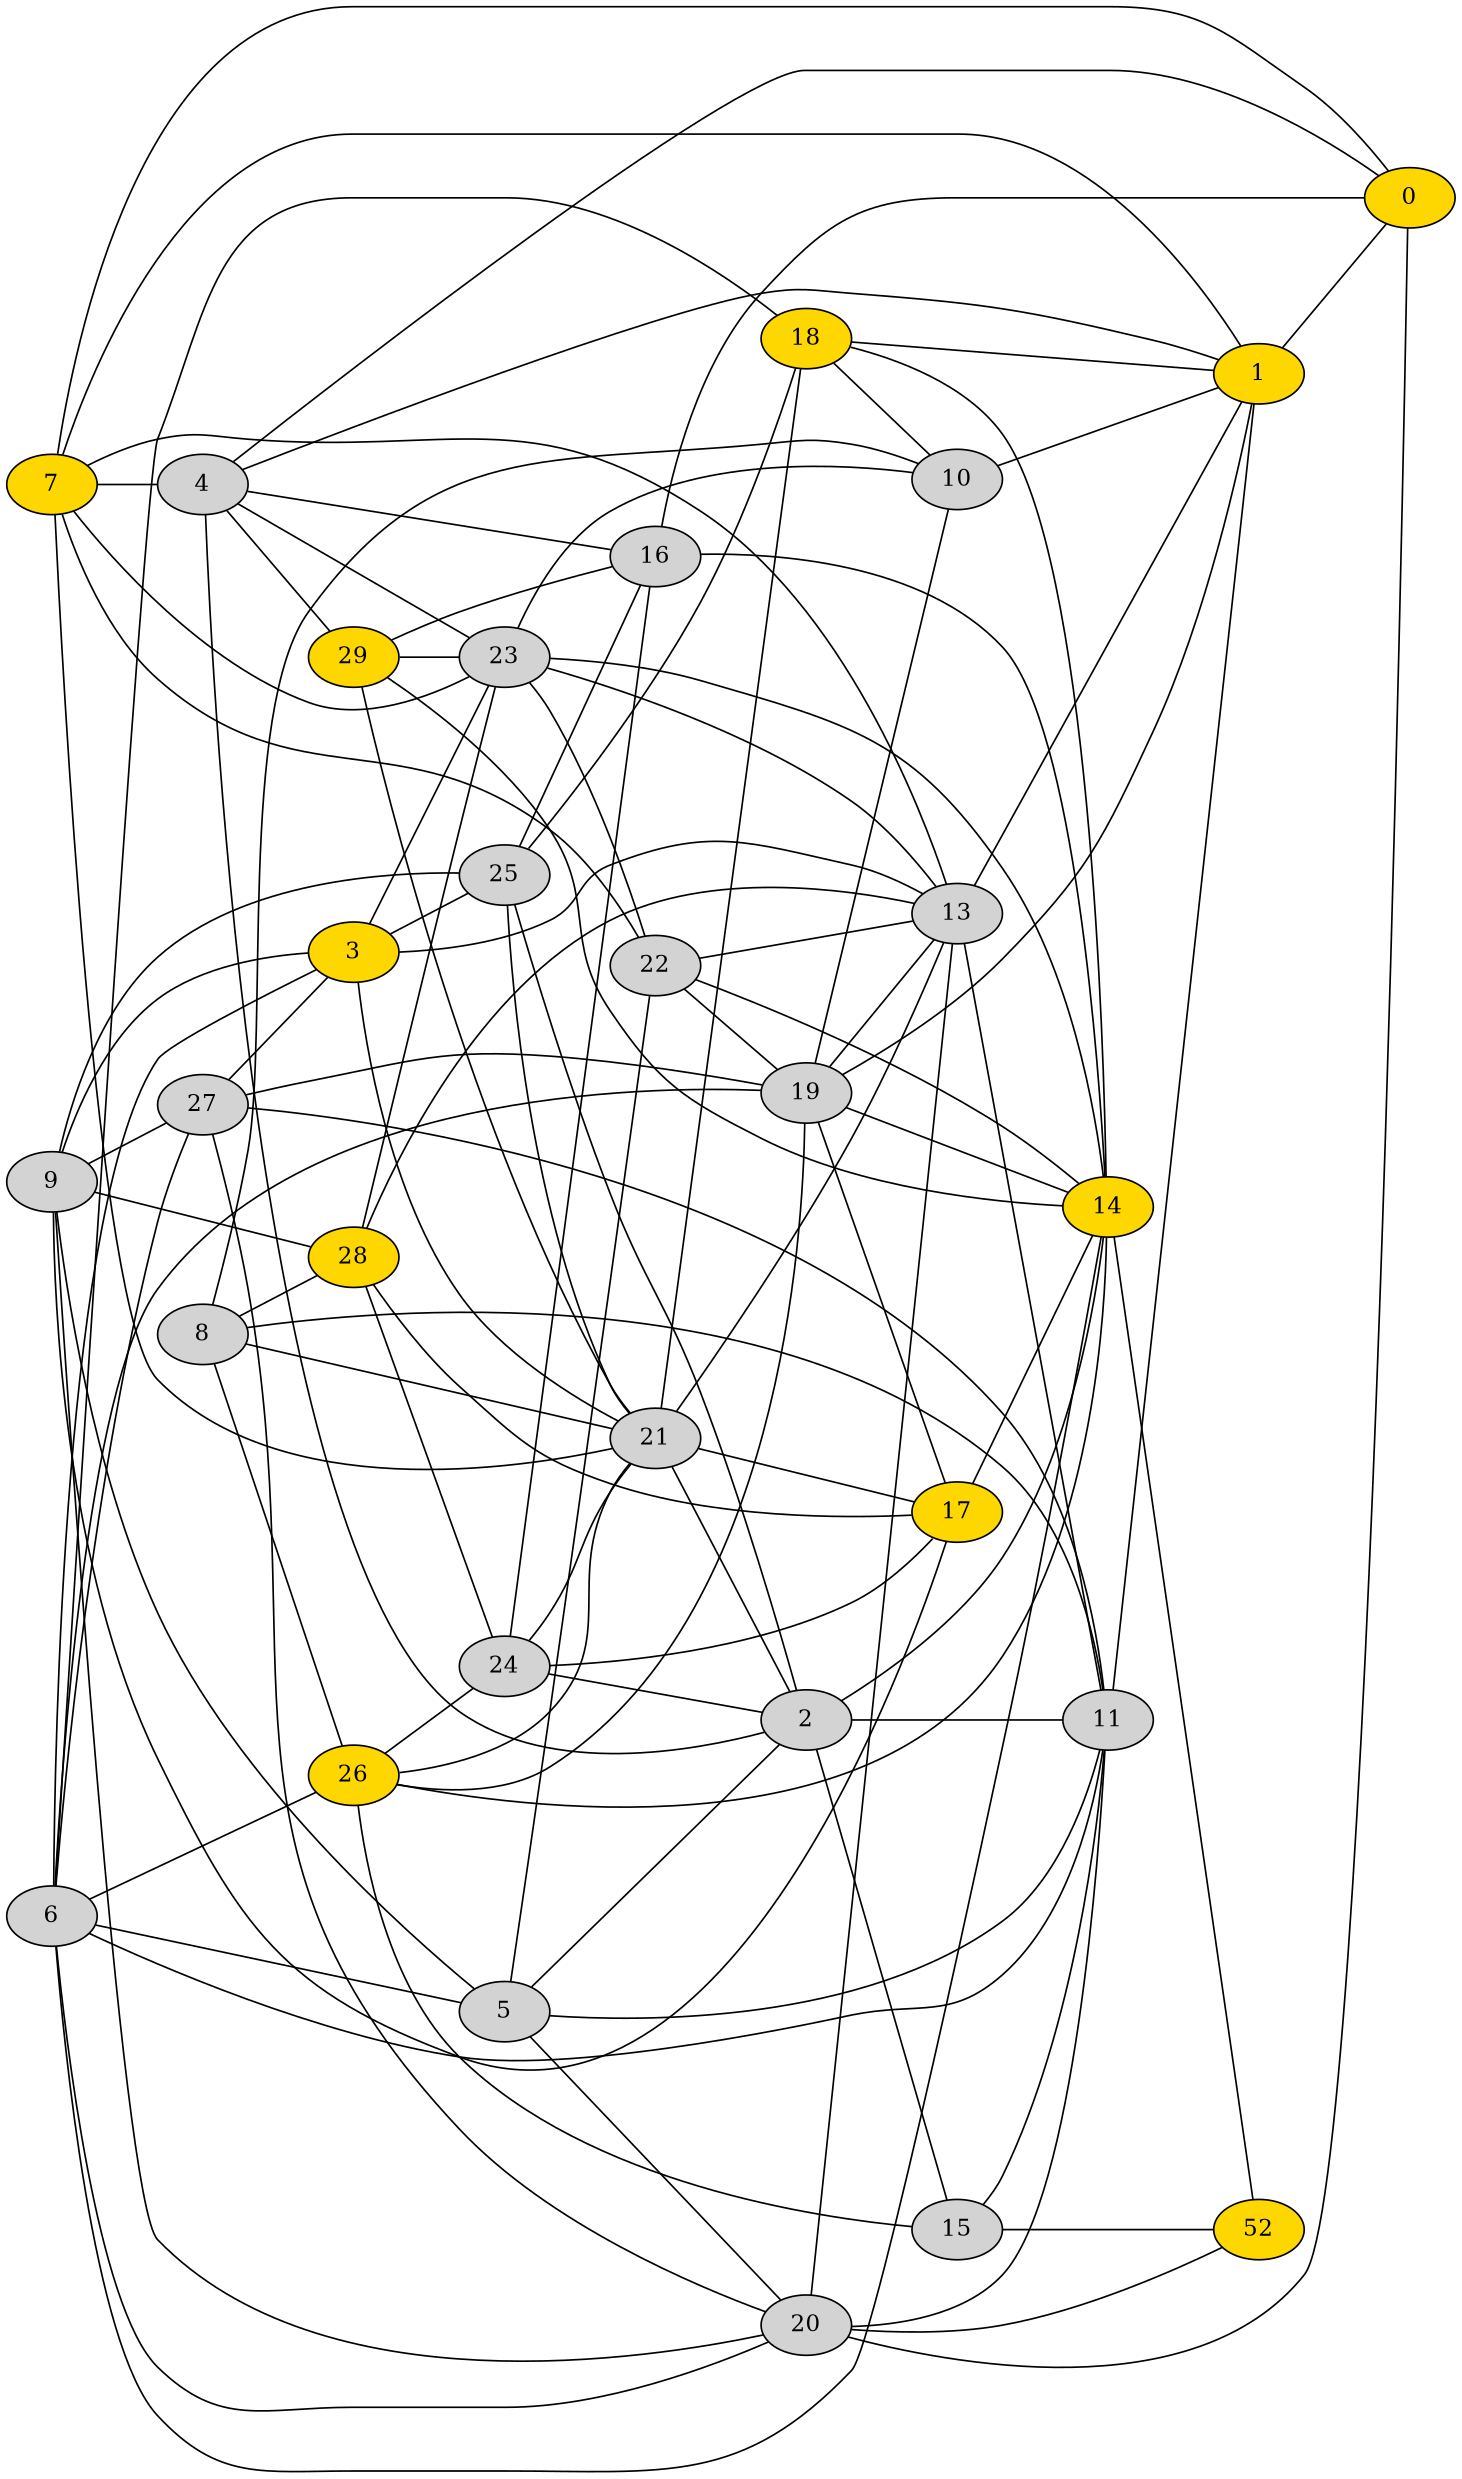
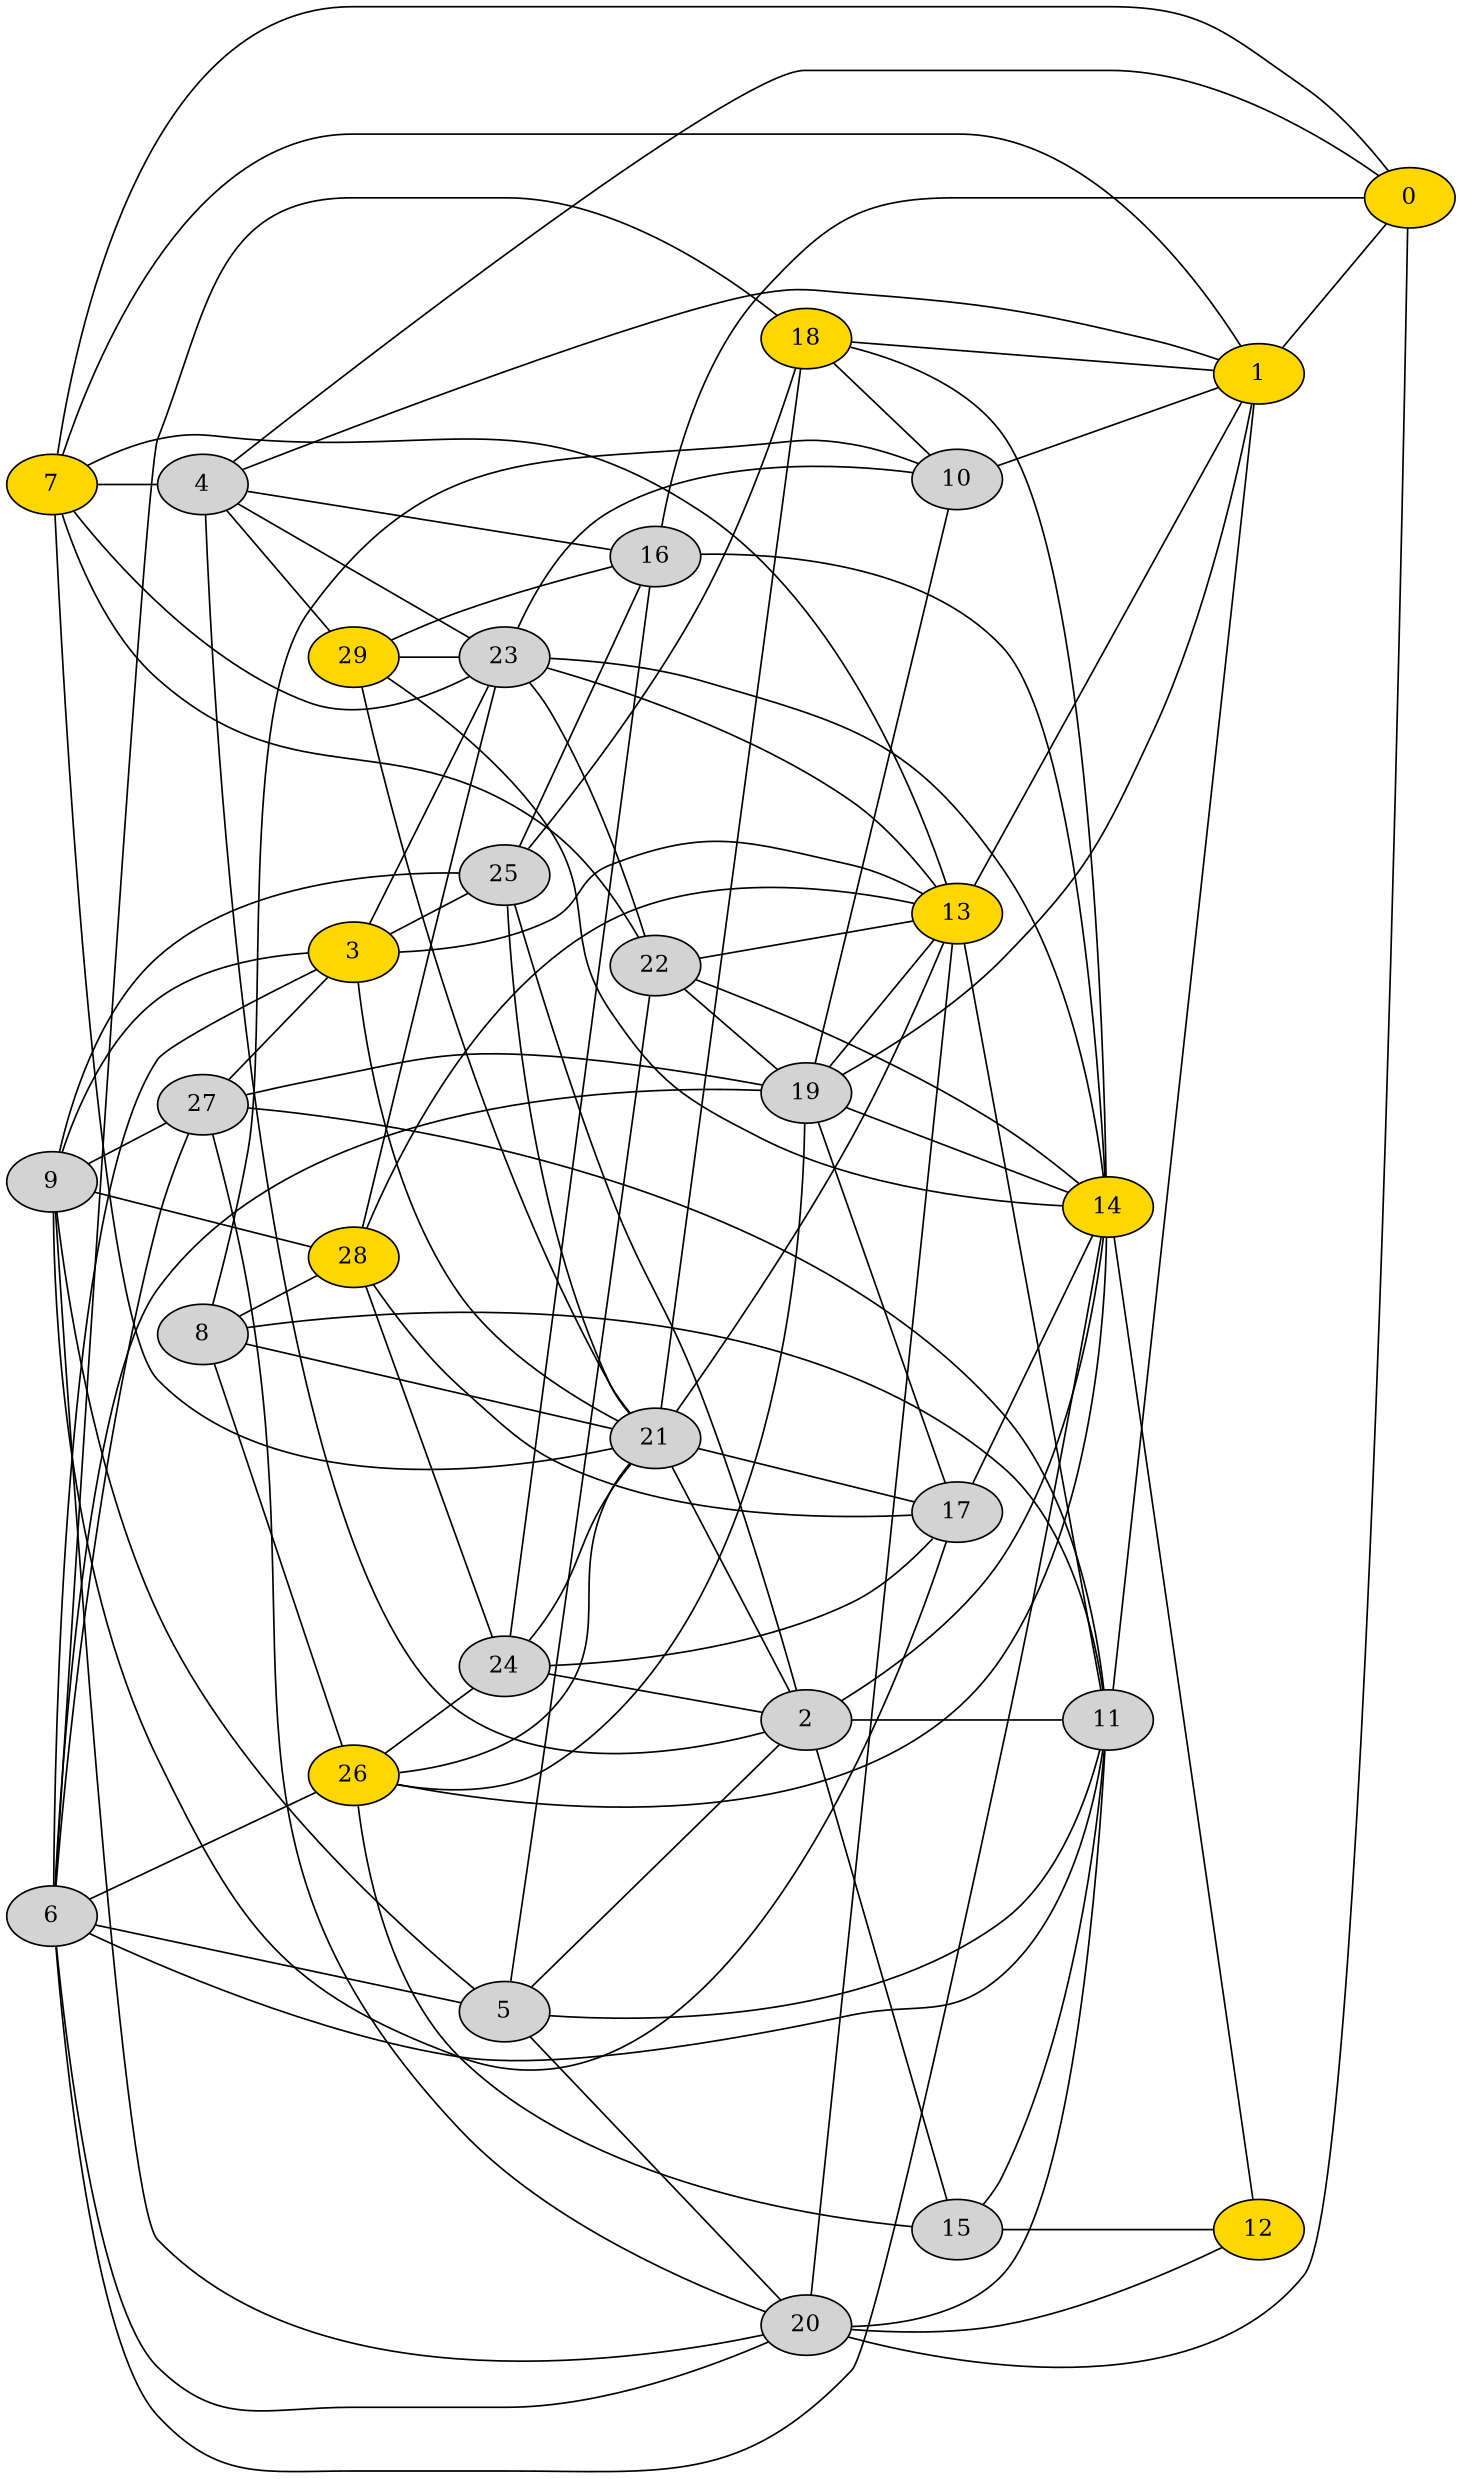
node "13": fillcolor lightgrey -> gold
node "17": fillcolor gold -> lightgrey
node "52": label "52" -> "12"
